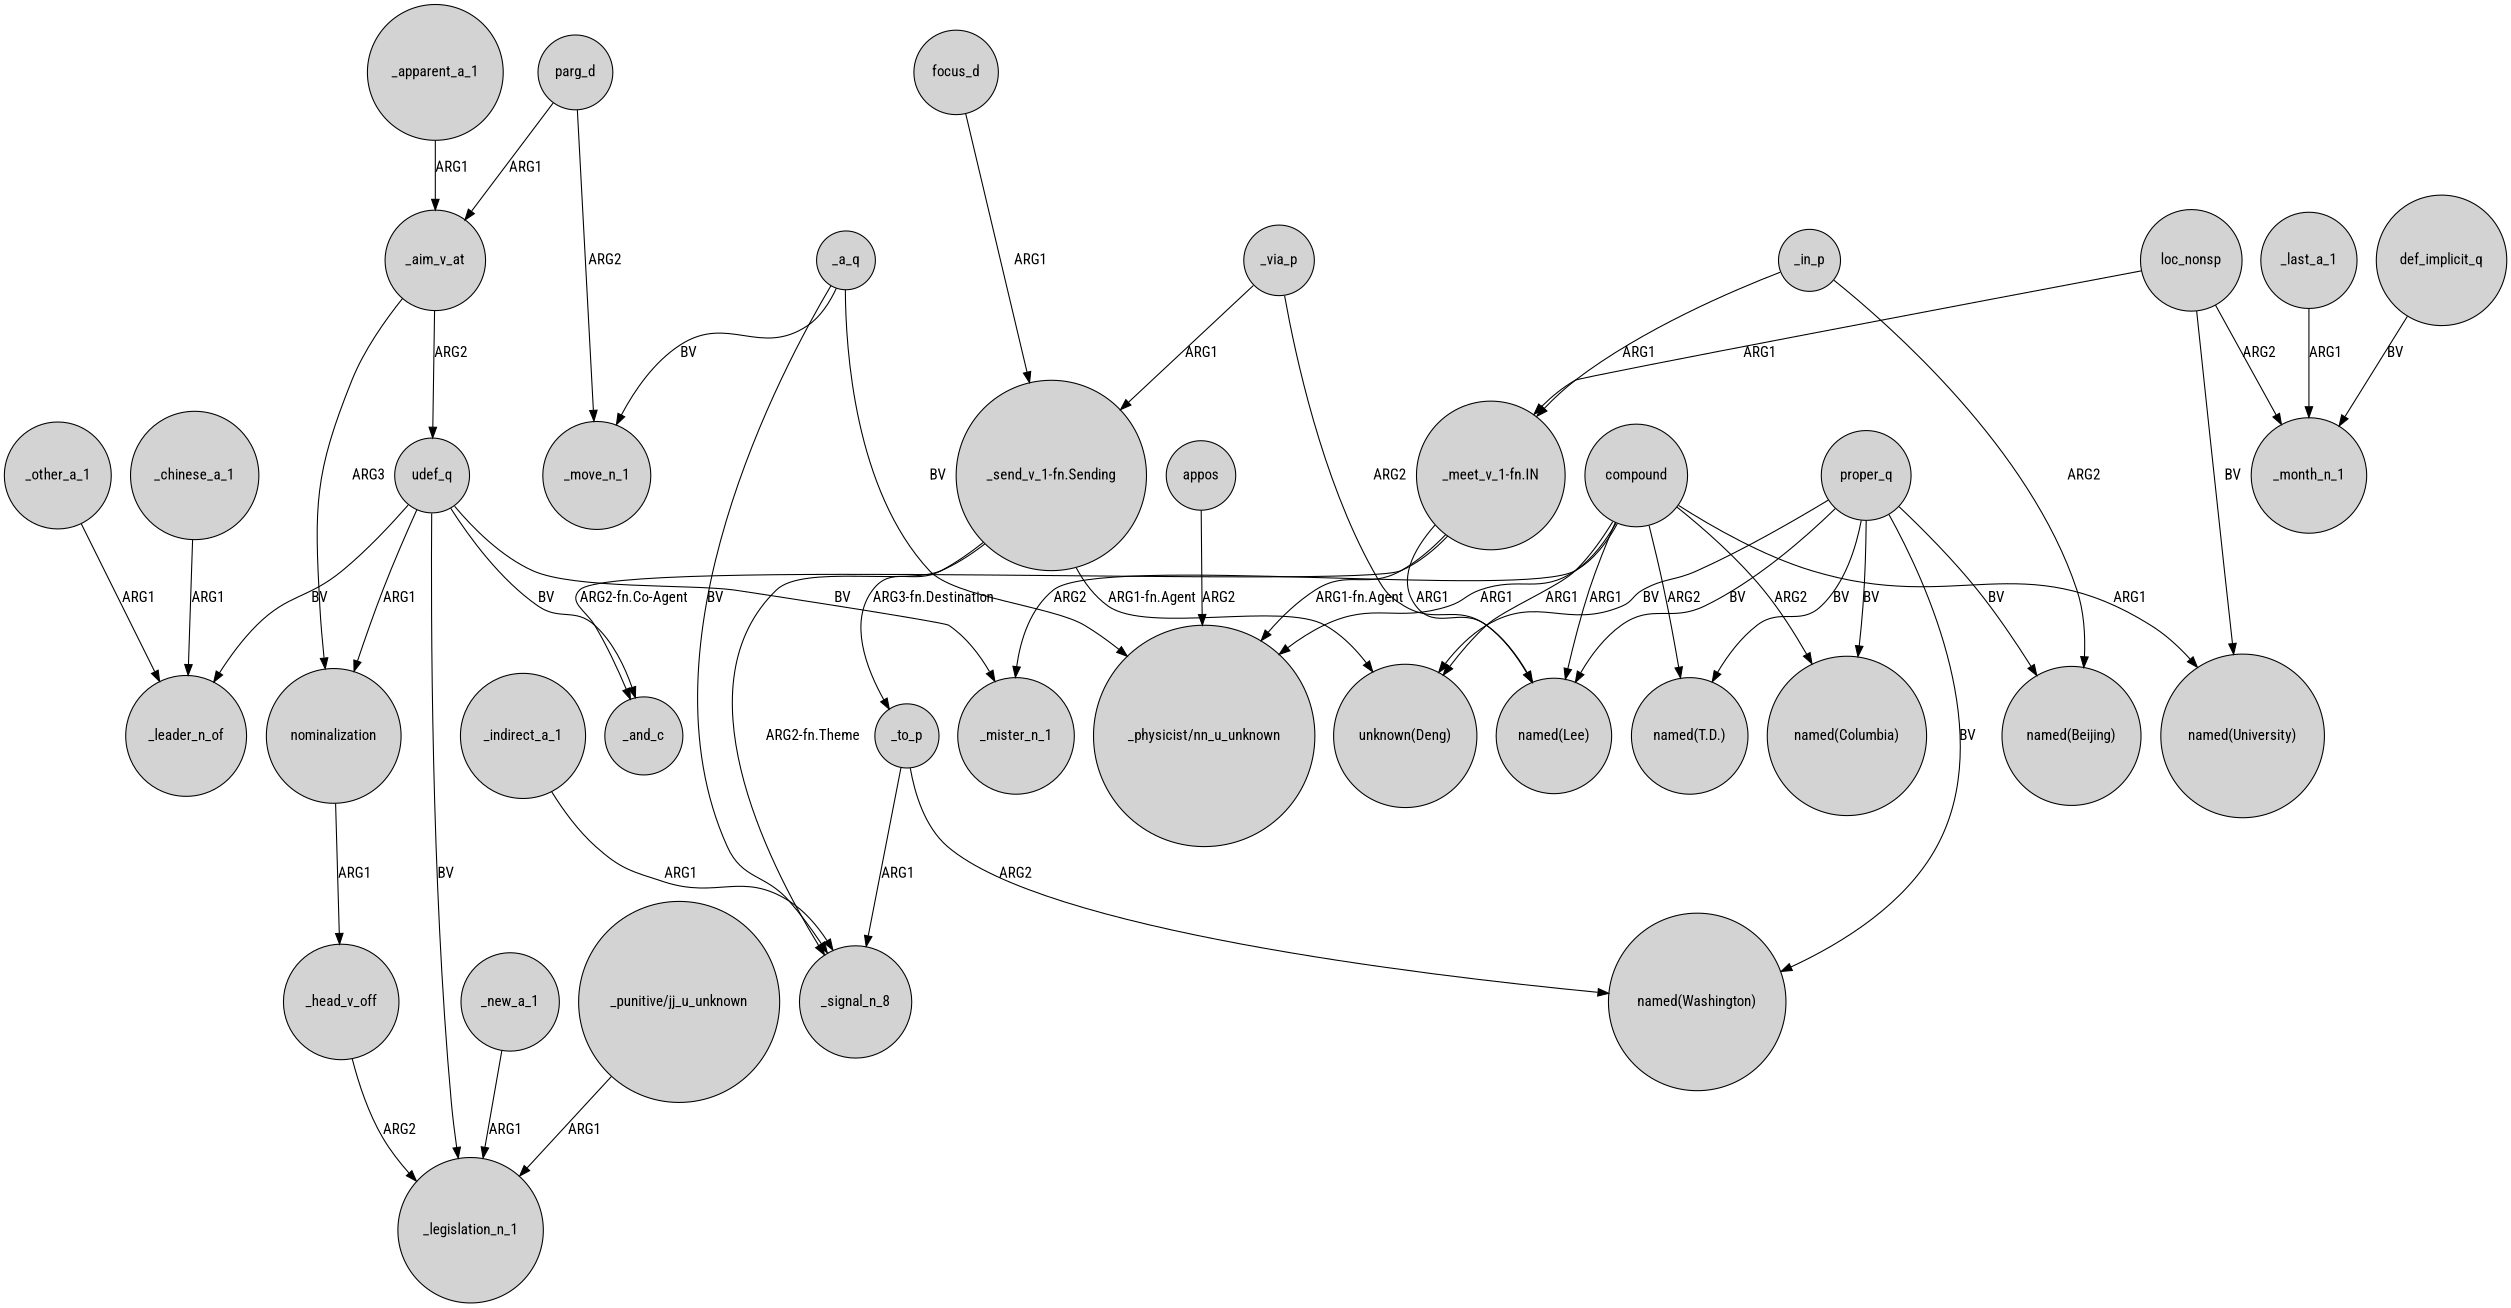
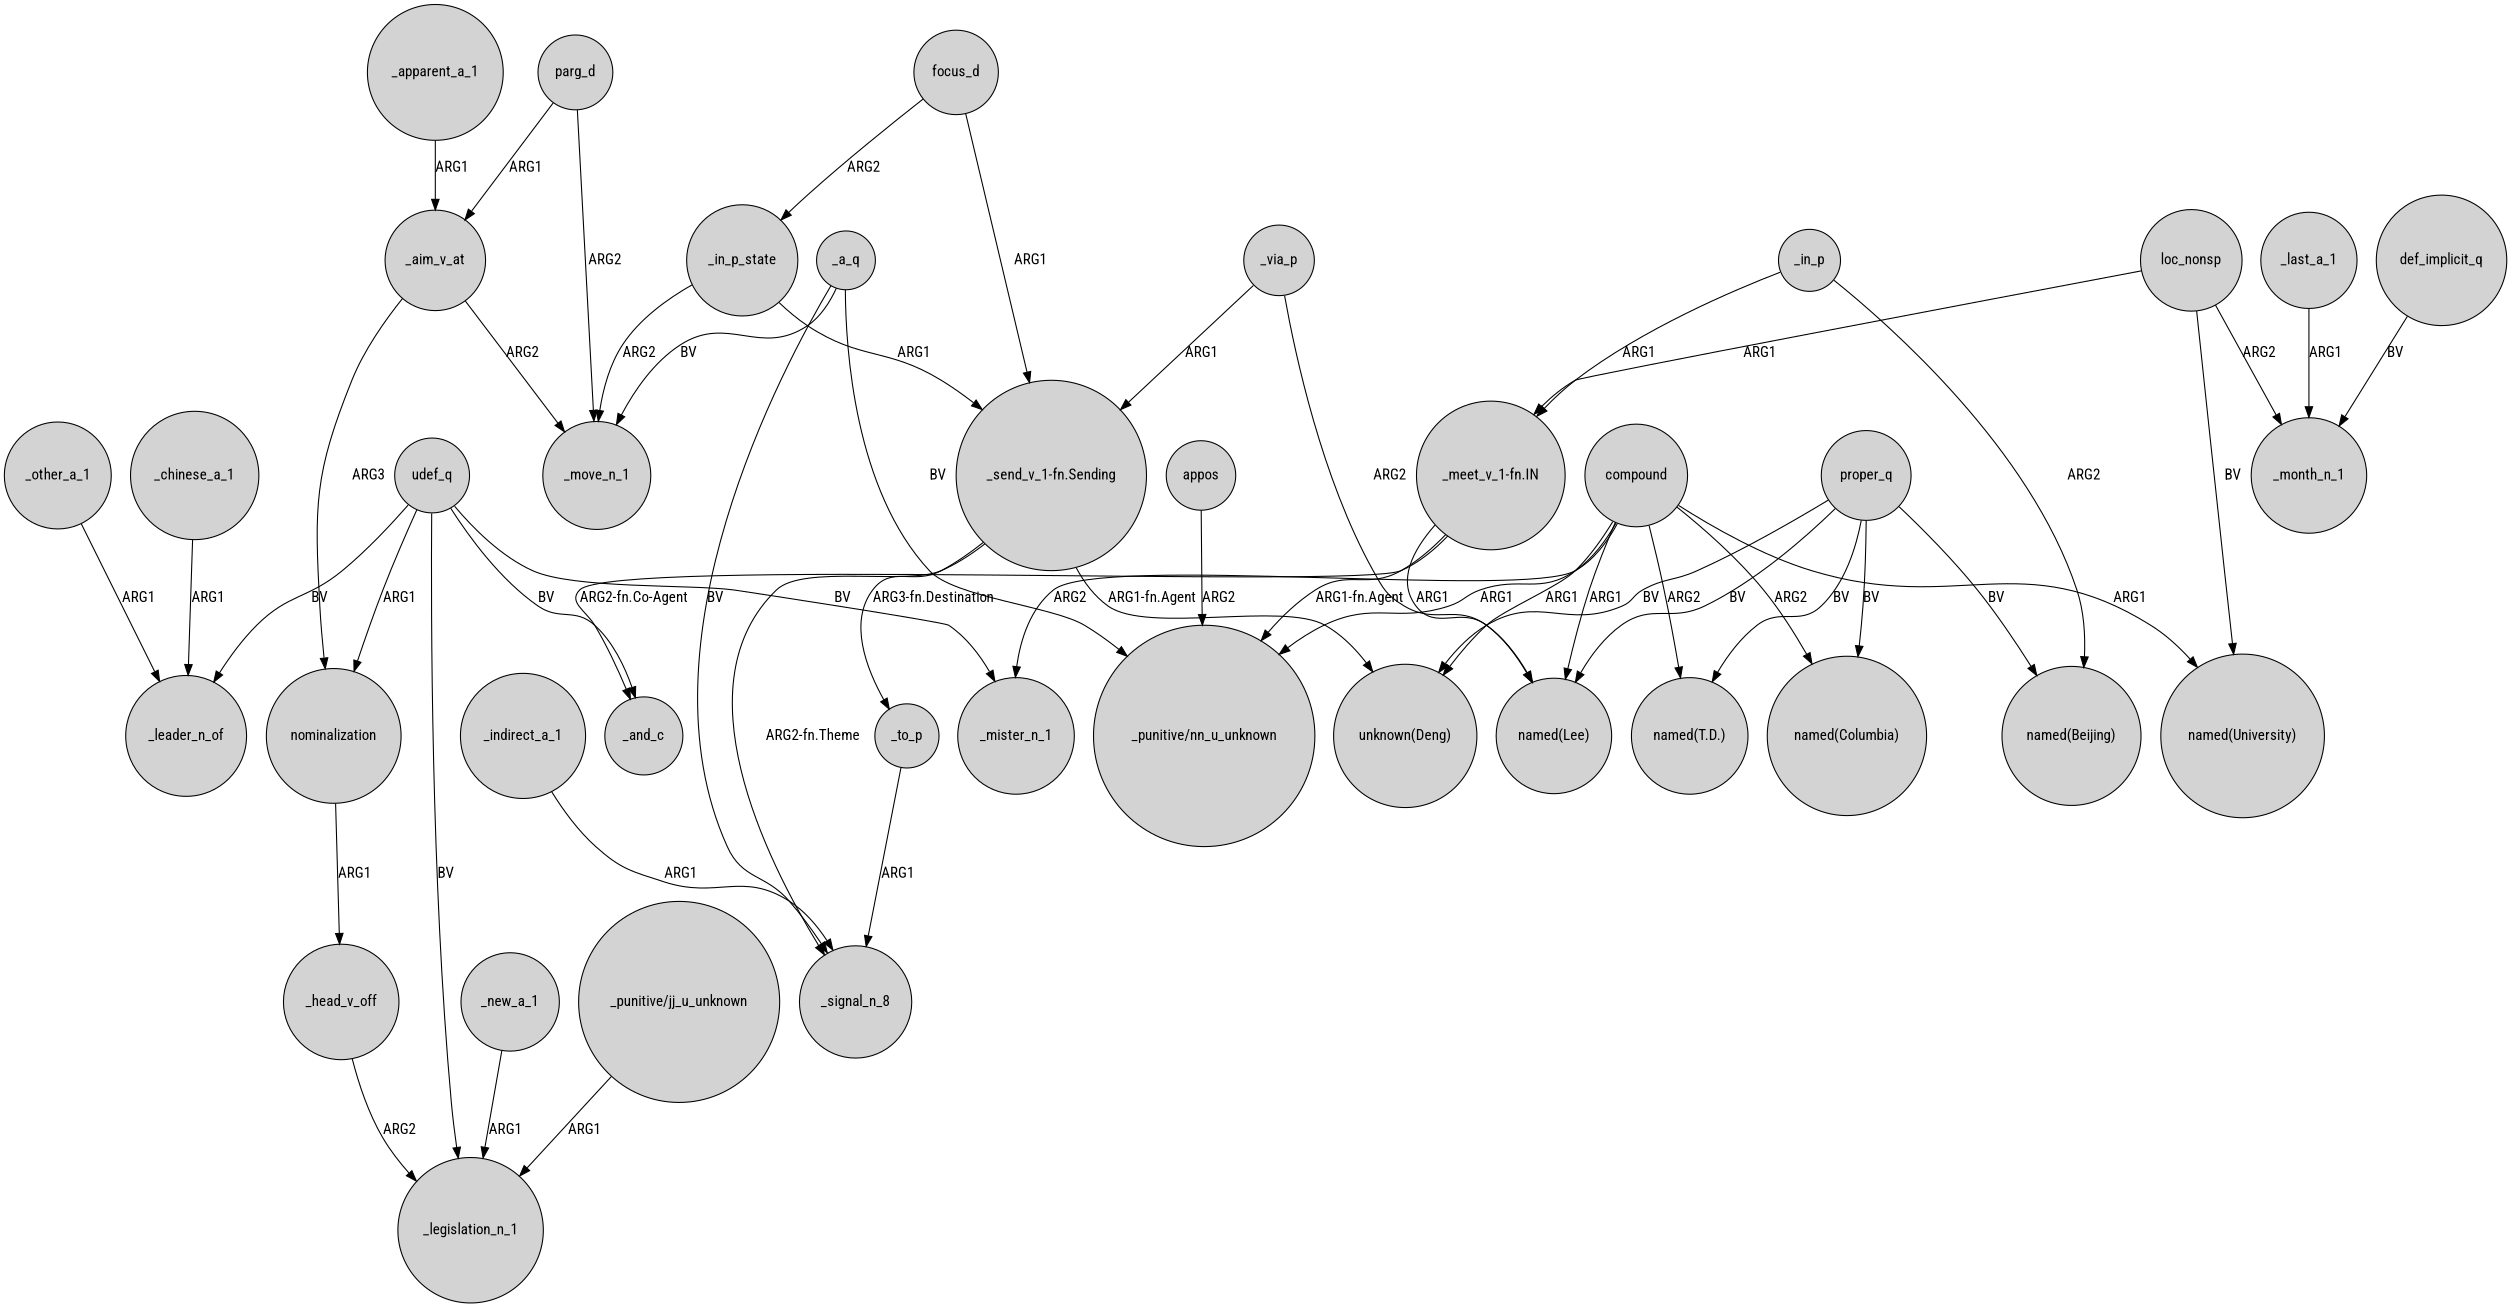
node "_in_p_state": added
edge "_aim_v_at" -> "udef_q": now "_aim_v_at" -> "_move_n_1"
node "_physicist/nn_u_unknown": label "_physicist/nn_u_unknown" -> "_punitive/nn_u_unknown"
node "named(Washington)": removed
